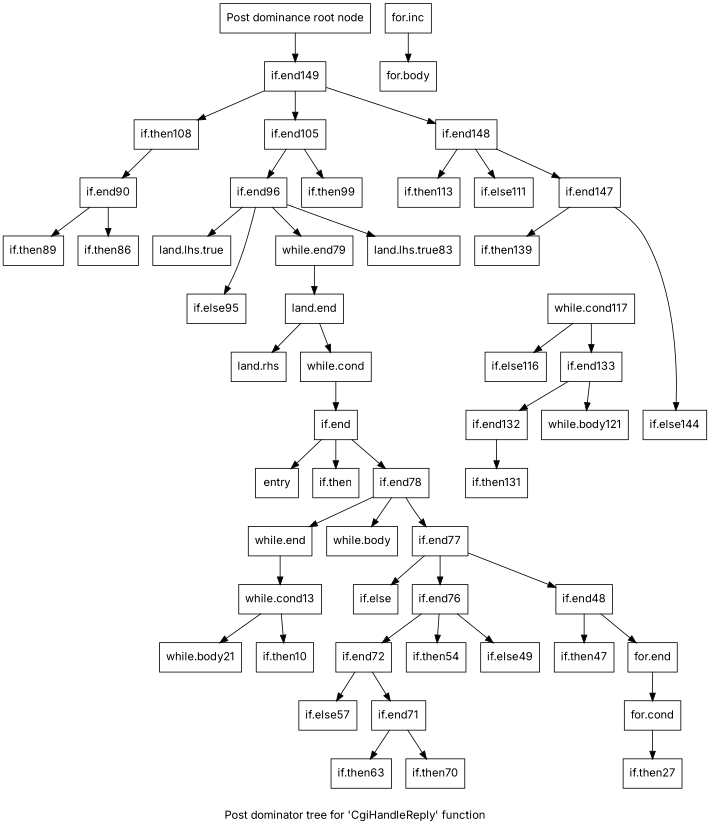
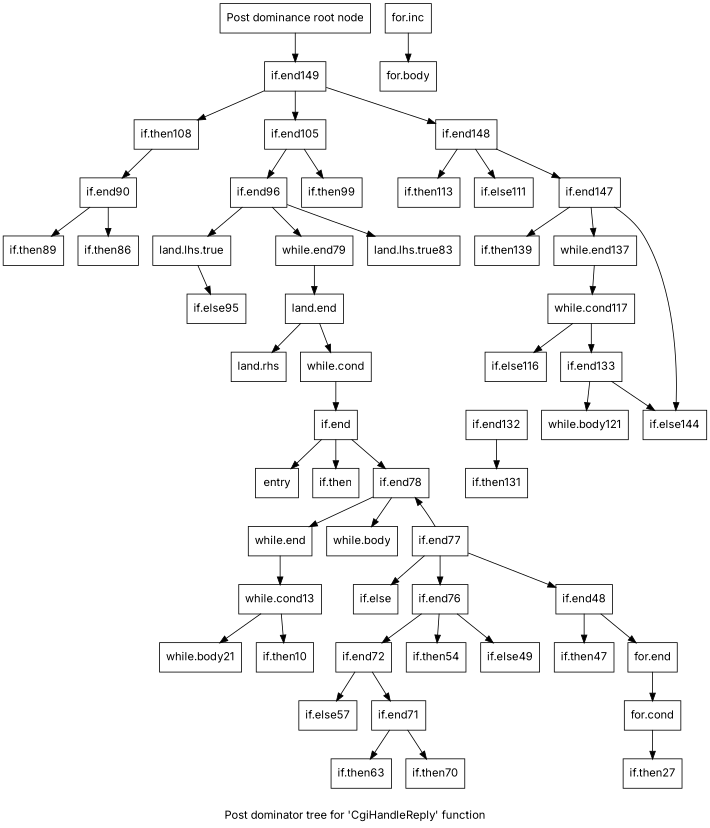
edge "if.end96" -> "if.else95": now "land.lhs.true" -> "if.else95"
node "while.end137": added
edge "if.end133" -> "if.end132": now "if.end133" -> "if.else144"
edge "if.end78" -> "if.end77": reversed
